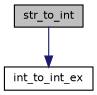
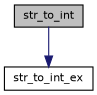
node "int_to_int_ex": label "int_to_int_ex" -> "str_to_int_ex"
